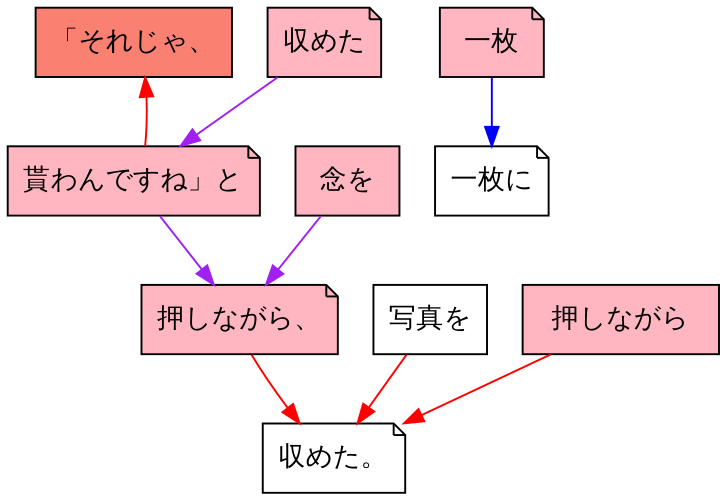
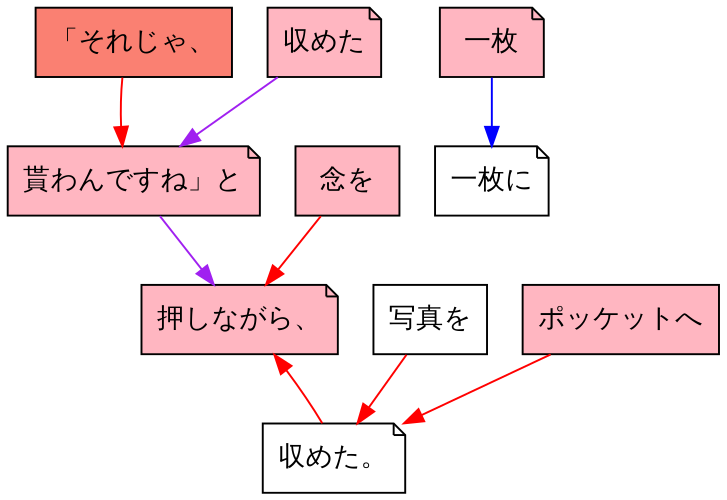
edge "貰わんですね」と" -> "「それじゃ、": reversed
edge "念を" -> "押しながら、": color purple -> red
node "押しながら": label "押しながら" -> "ポッケットへ"
edge "押しながら、" -> "収めた。": reversed
